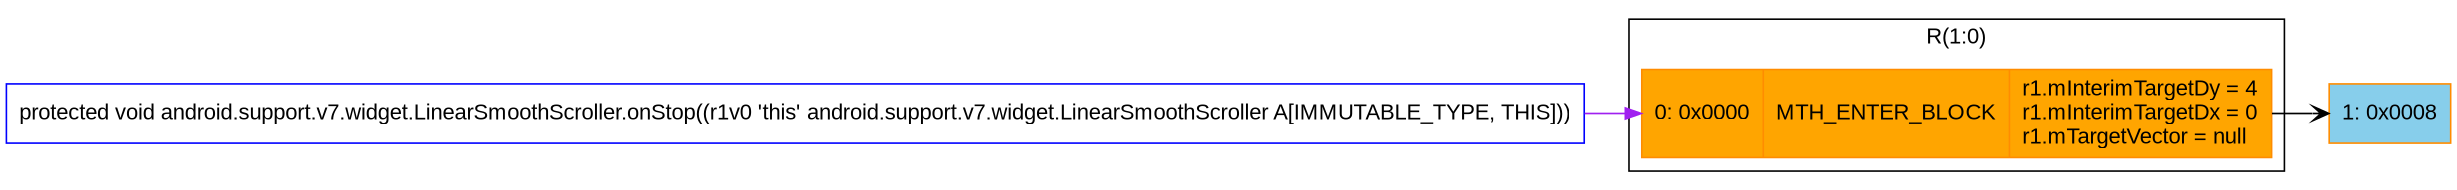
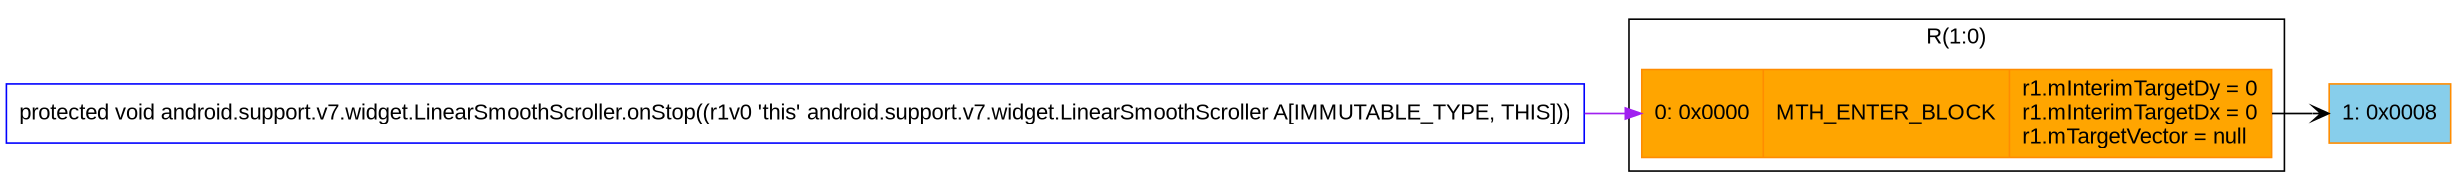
node "0: 0x0000": text "r1.mInterimTargetDy = 4" -> "r1.mInterimTargetDy = 0"
